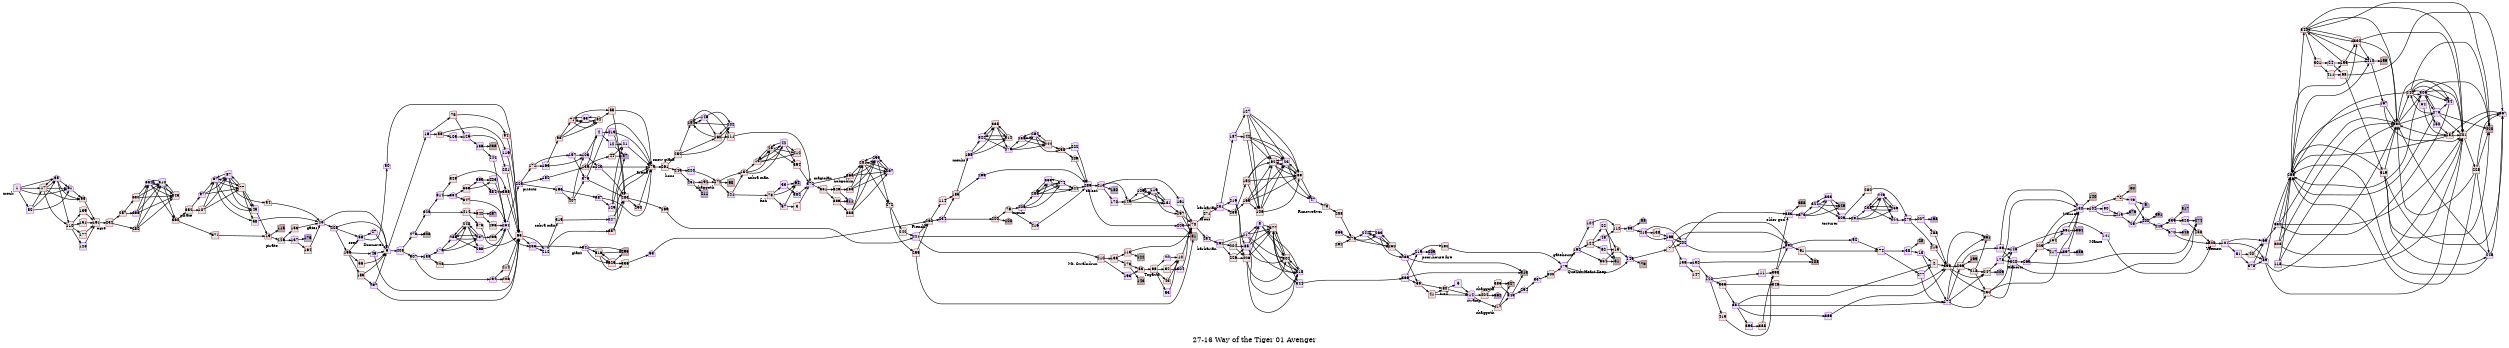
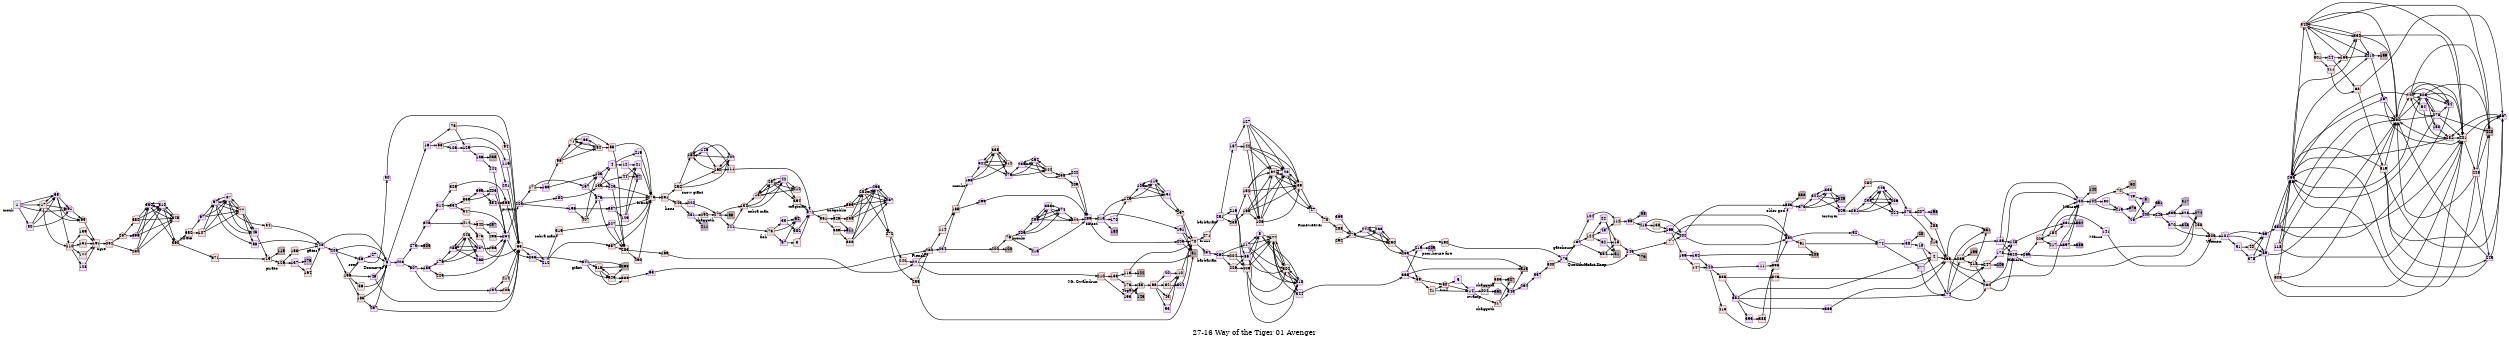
node "412": shape folder -> house
edge "419" -> "283": removed
edge "147" -> "120": added
